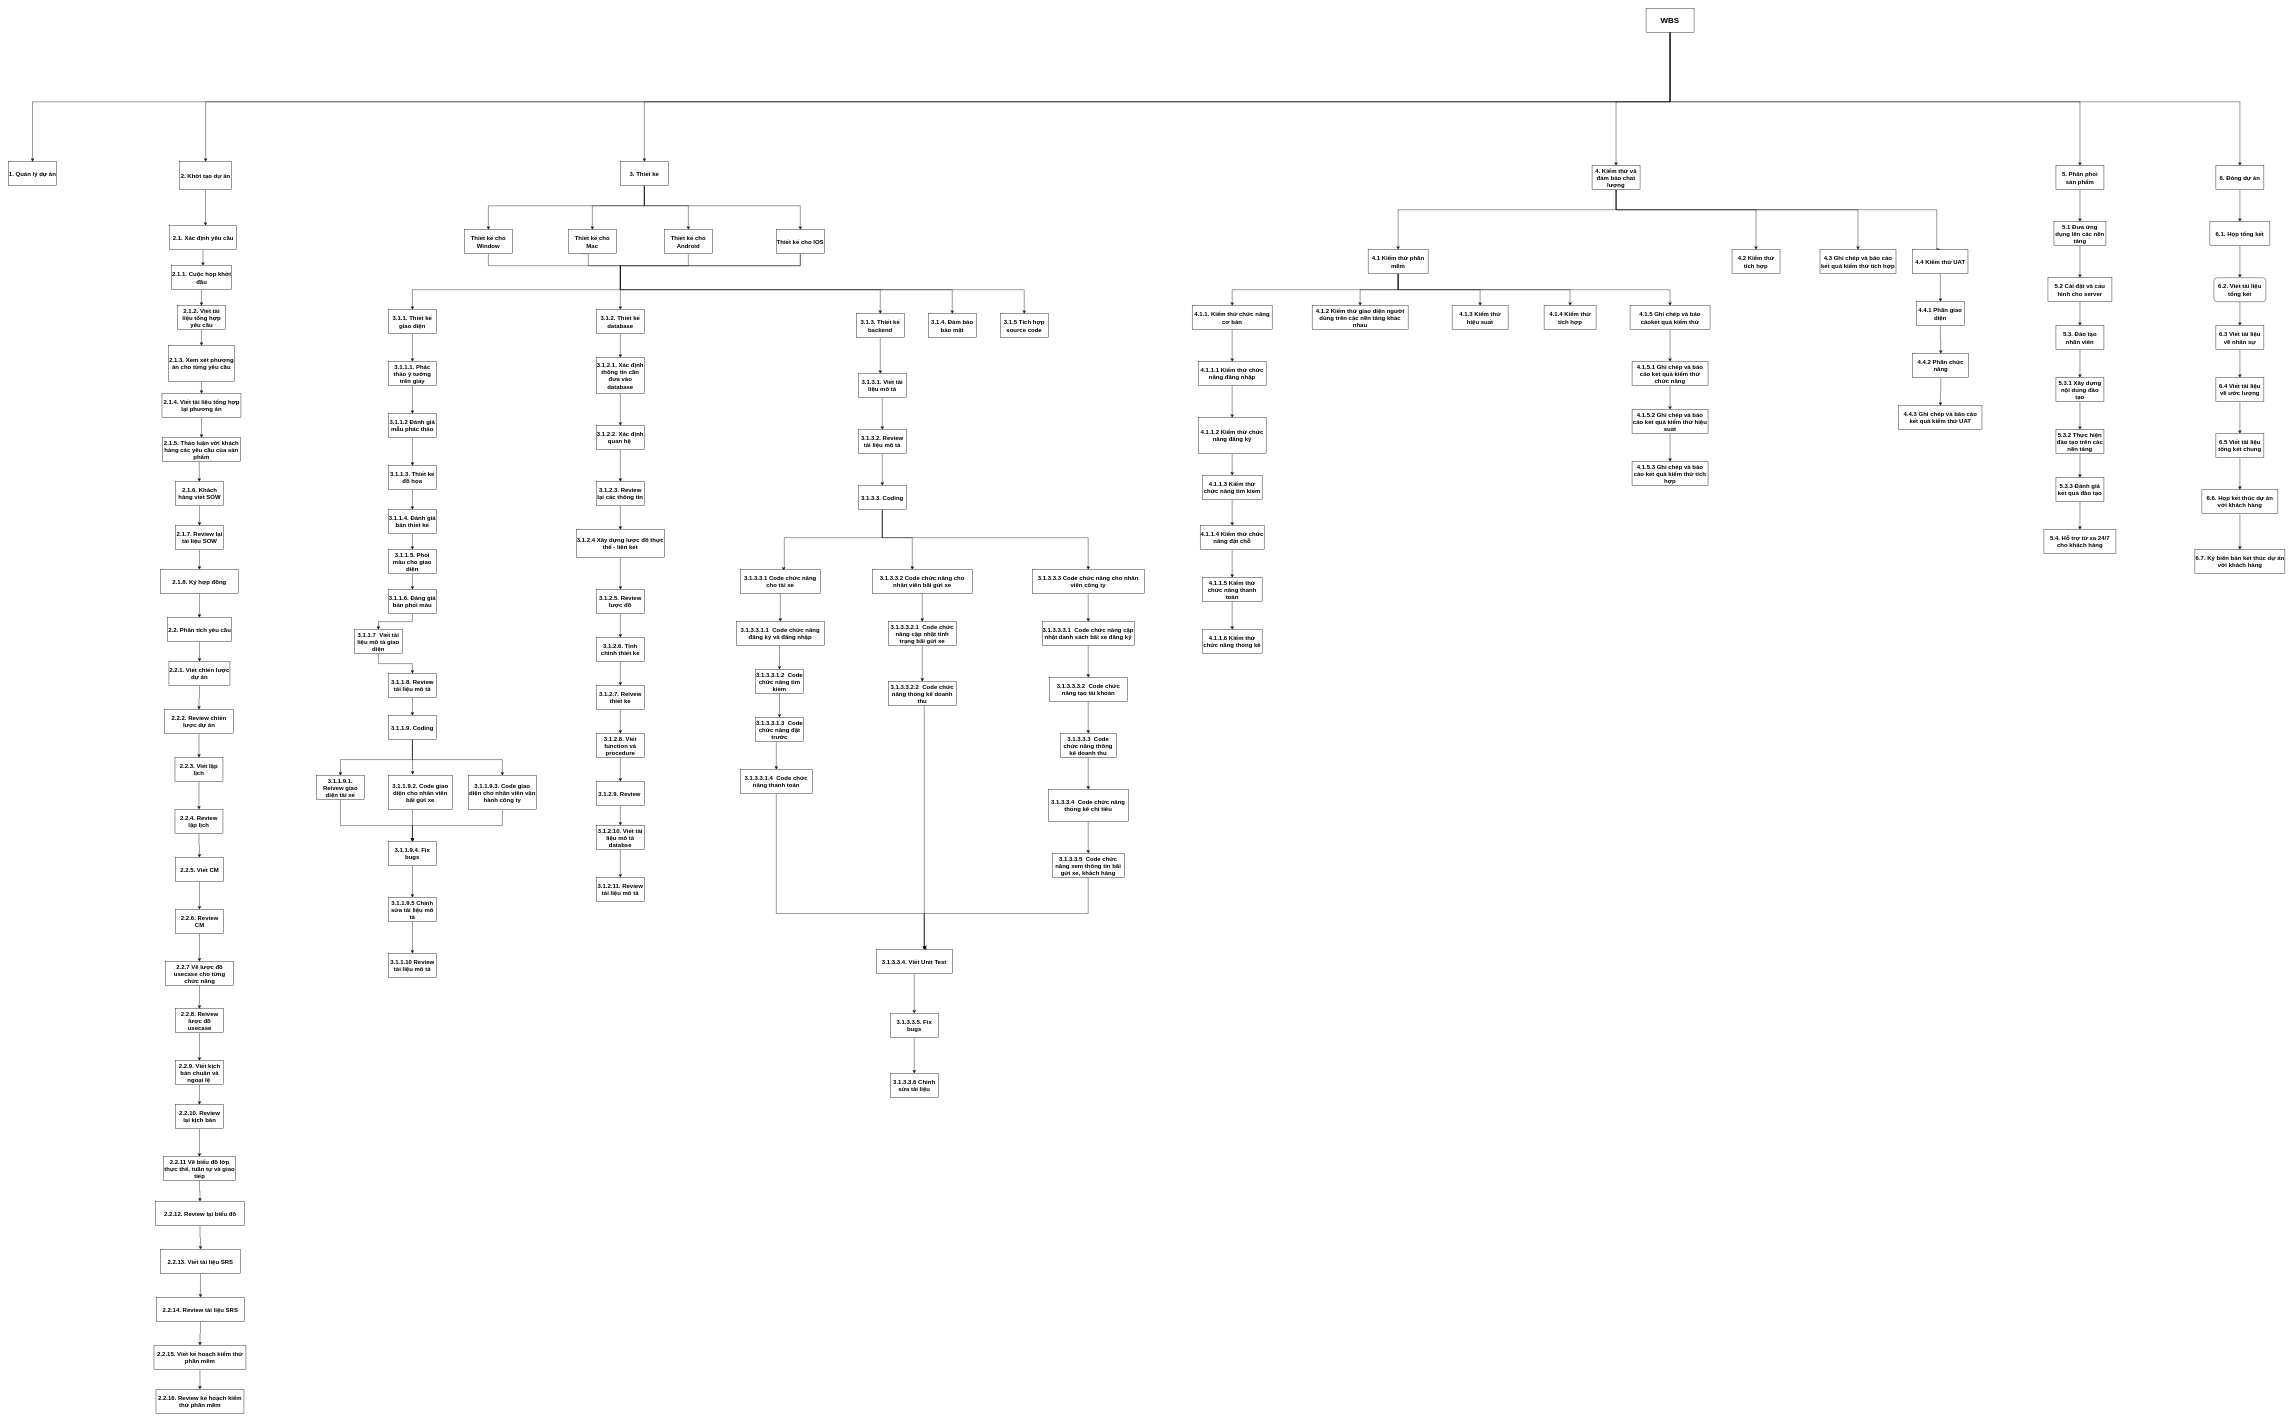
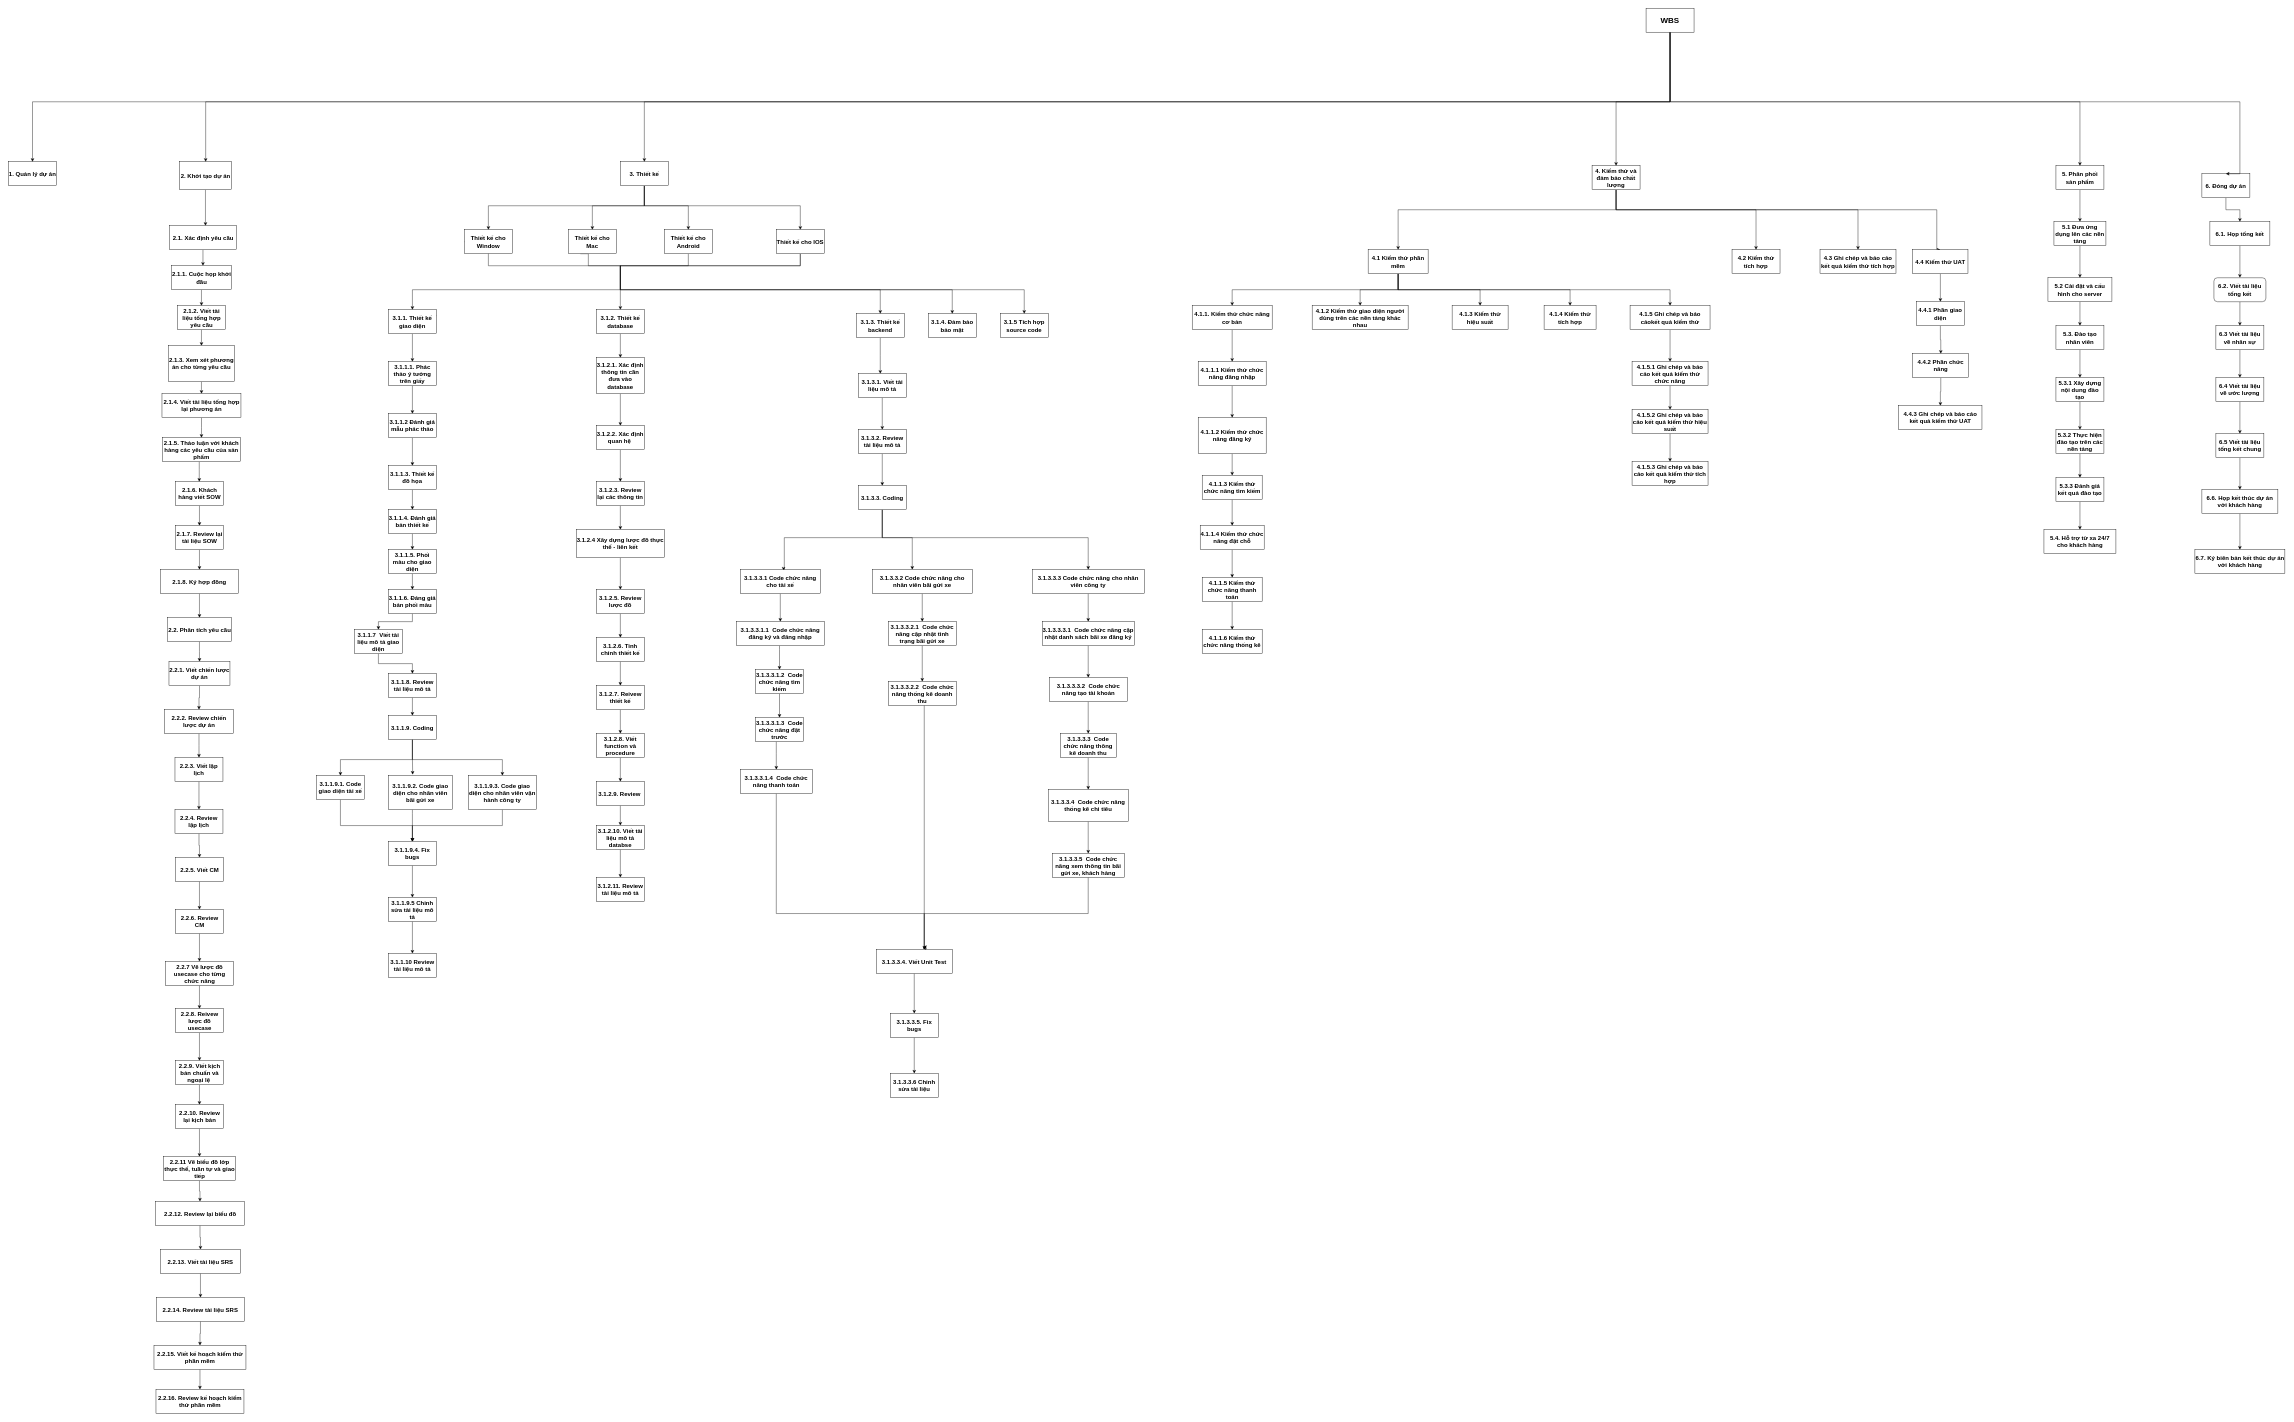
node "6. Đóng dự án": moved (2240, 178) -> (2226, 186)
node "3.1.1.9.1. Reivew giao diện tài xế": label "3.1.1.9.1. Reivew giao diện tài xế" -> "3.1.1.9.1. Code giao diện tài xế"
